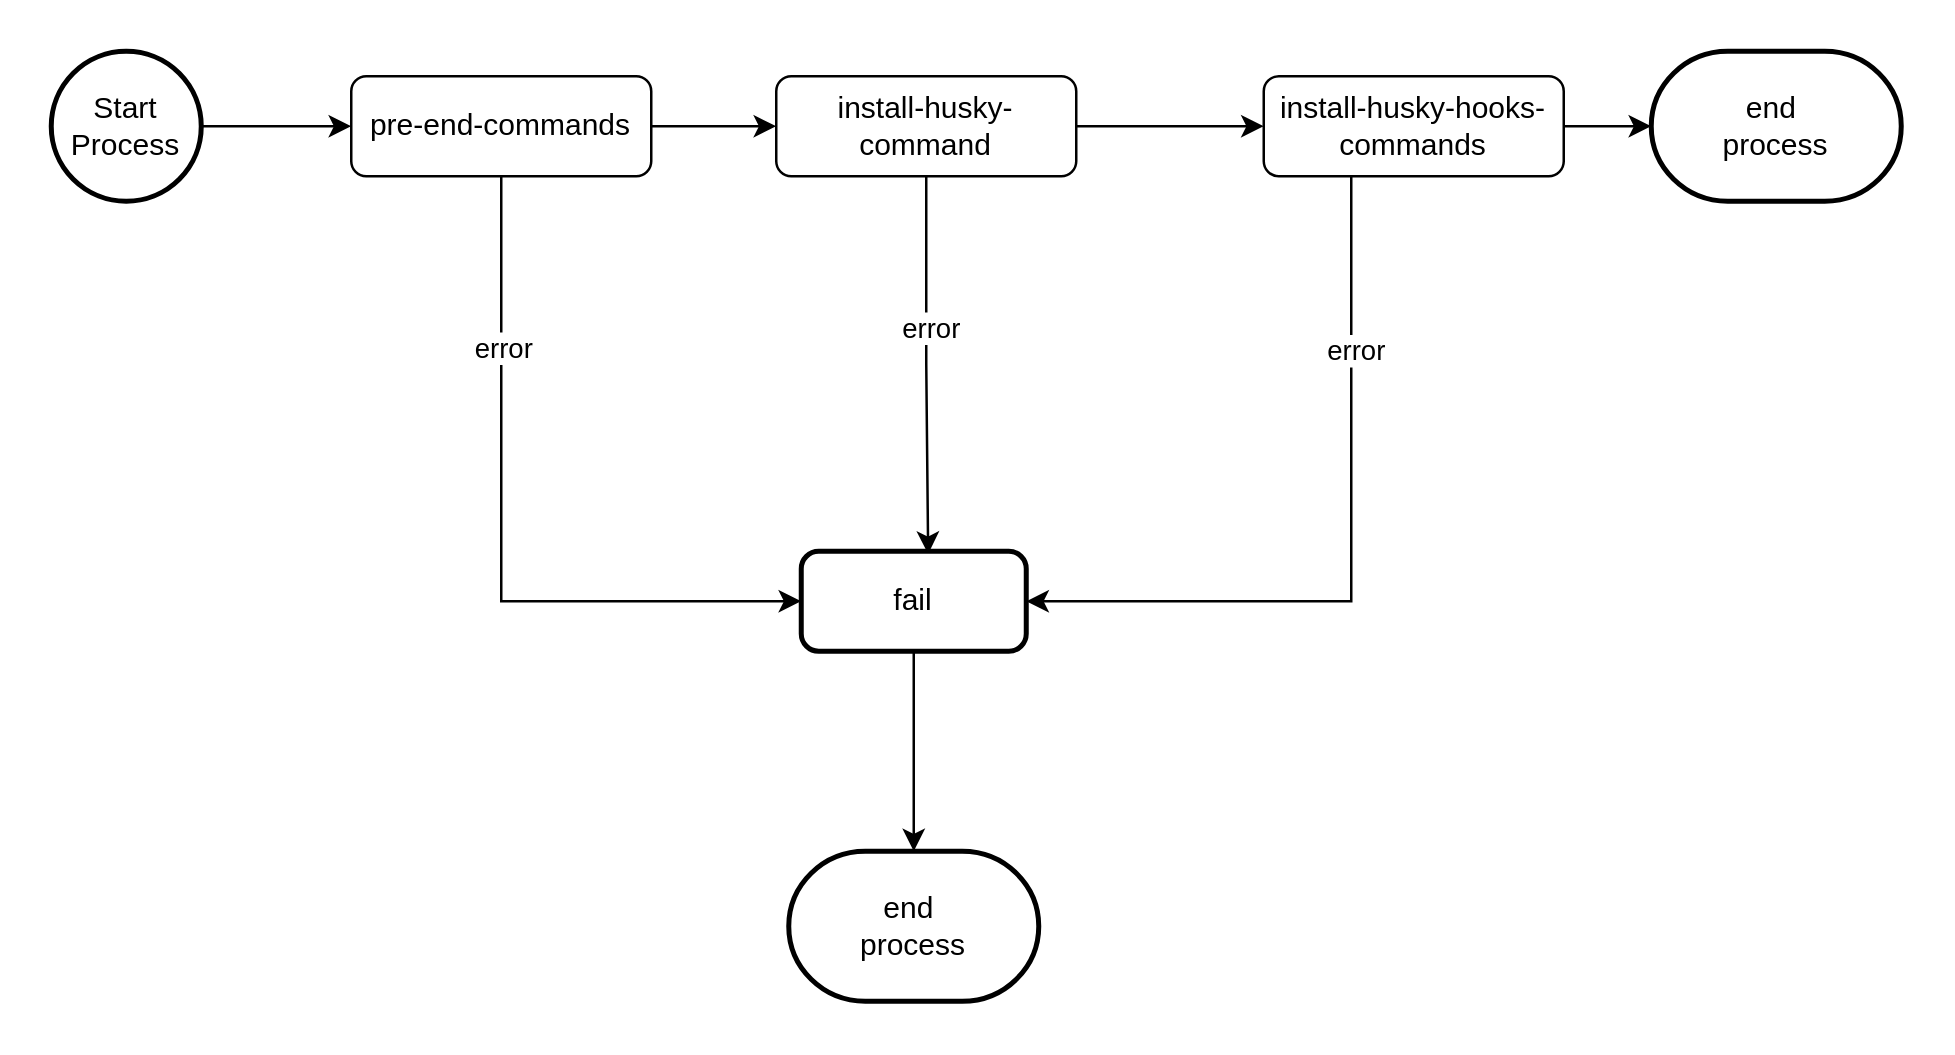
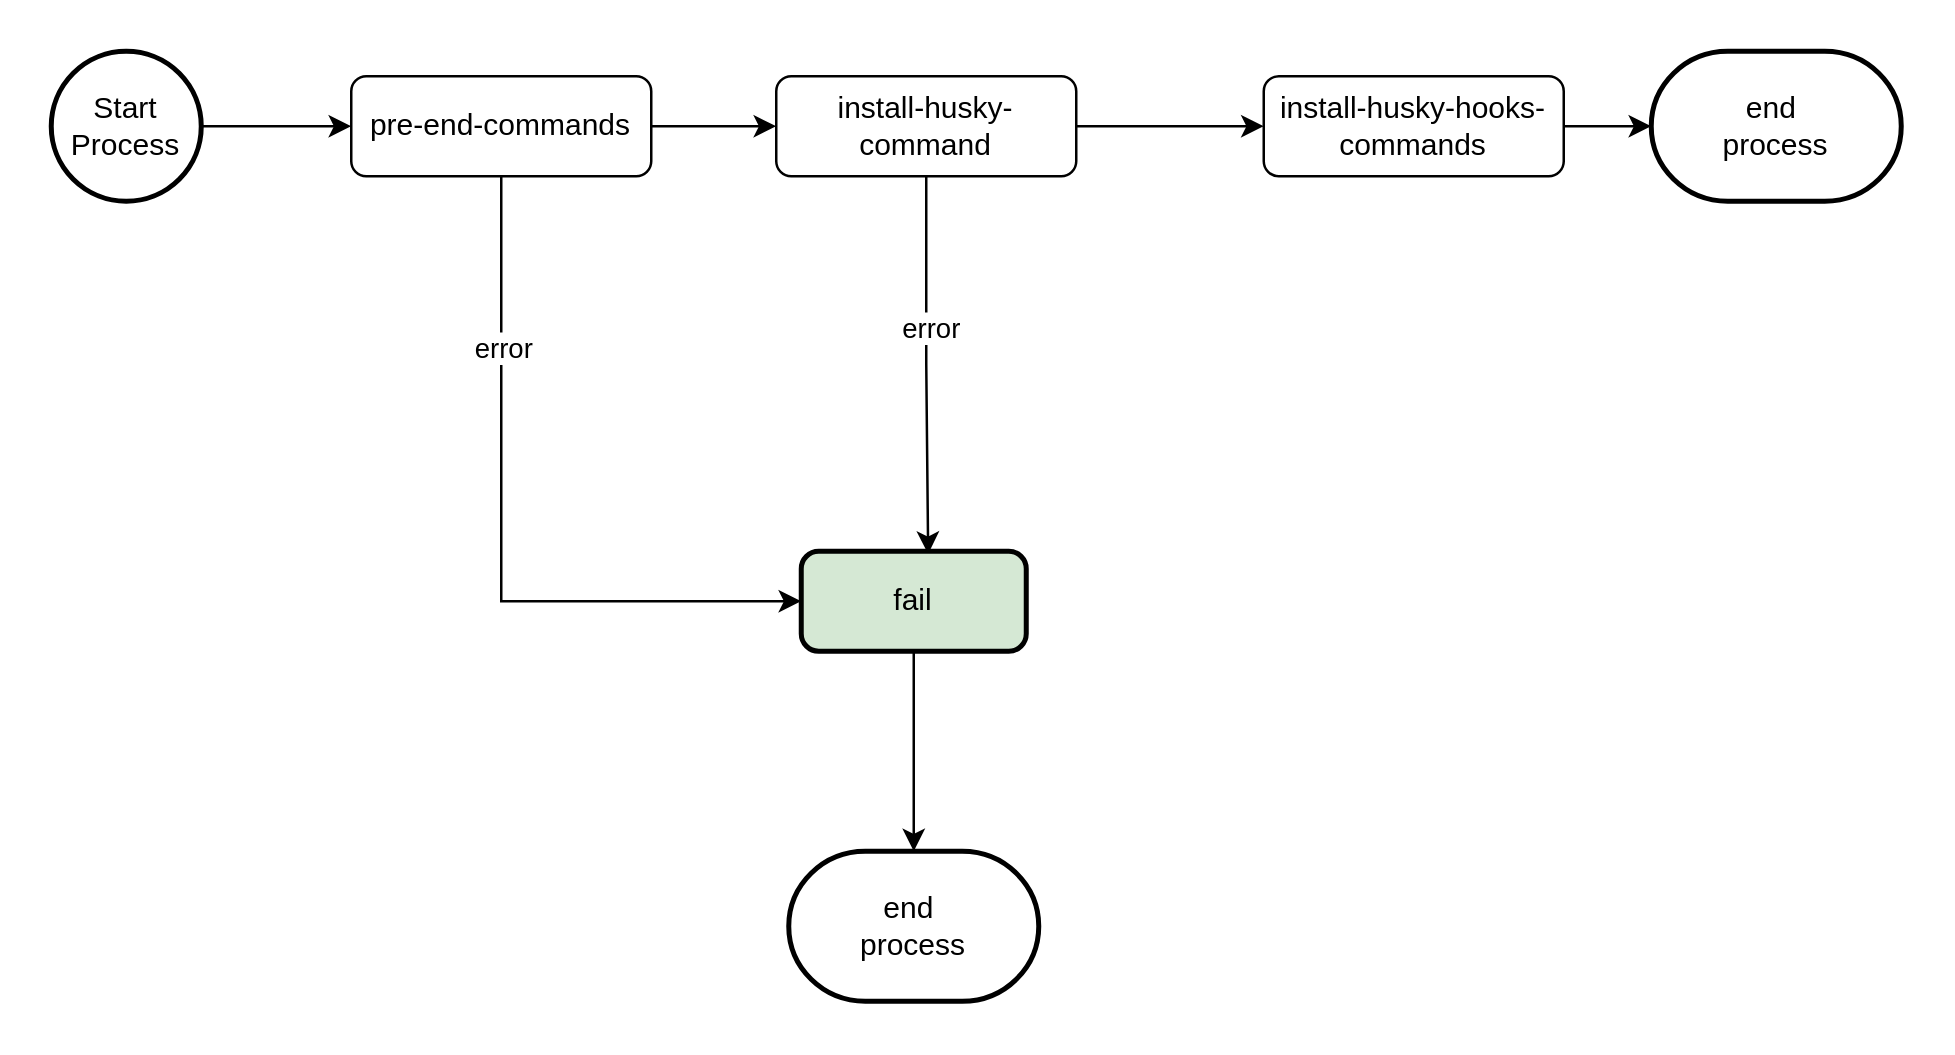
node "fail": fillcolor #ffffff -> #d5e8d4
edge "install-husky-hooks-commands" -> "fail": removed, label "error"
